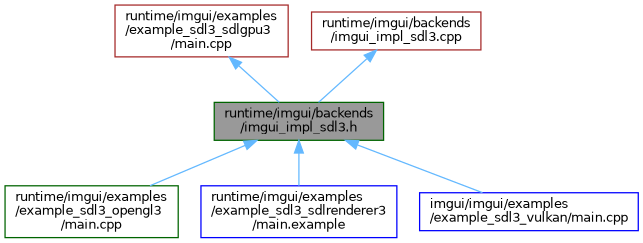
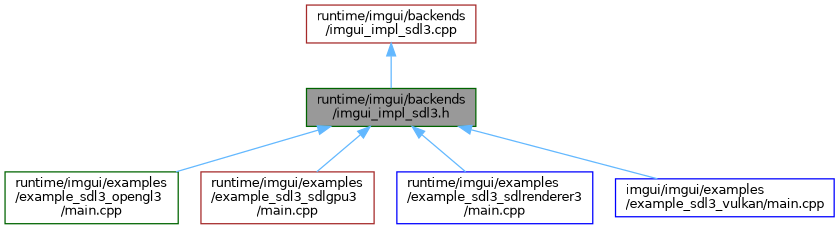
edge "runtime/imgui/backends /imgui_impl_sdl3.h" -> "runtime/imgui/examples /example_sdl3_sdlgpu3 /main.cpp": reversed
node "runtime/imgui/examples /example_sdl3_sdlrenderer3 /main.example": label "runtime/imgui/examples /example_sdl3_sdlrenderer3 /main.example" -> "runtime/imgui/examples /example_sdl3_sdlrenderer3 /main.cpp"
